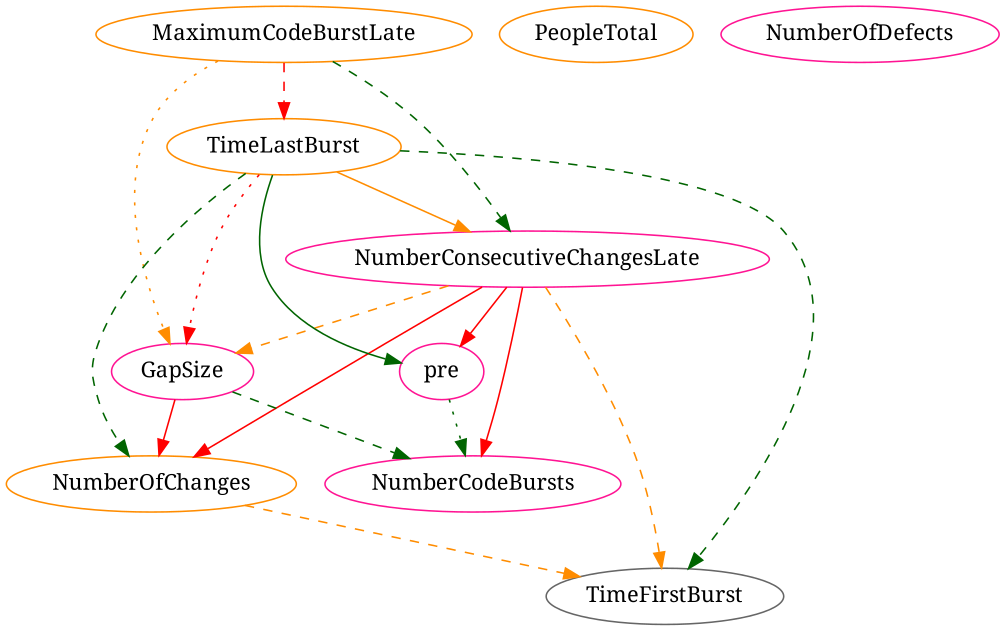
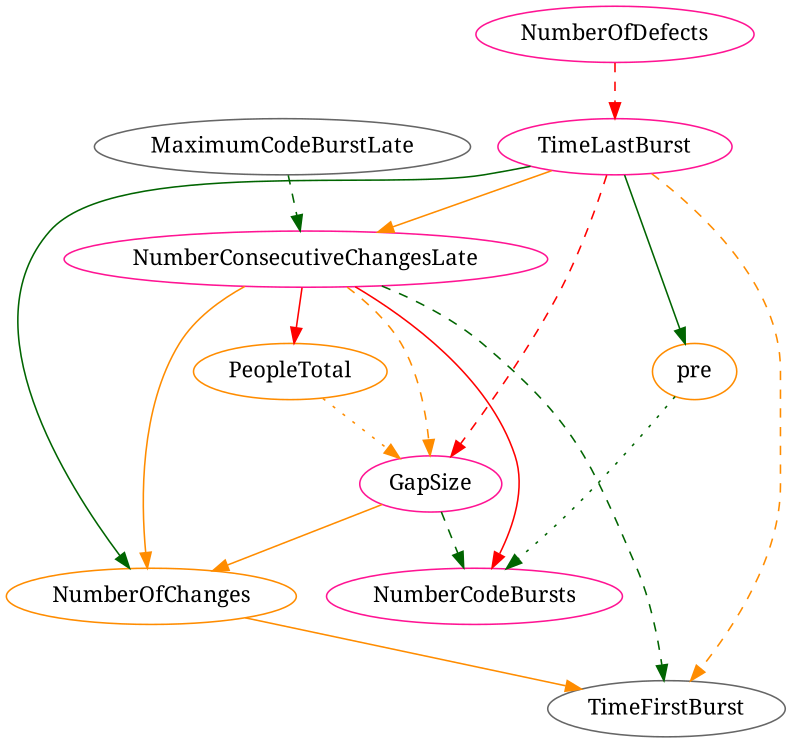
node "MaximumCodeBurstLate": color darkorange -> gray40
edge "MaximumCodeBurstLate" -> "TimeLastBurst": now "NumberOfDefects" -> "TimeLastBurst"
node "TimeLastBurst": color darkorange -> deeppink
edge "MaximumCodeBurstLate" -> "GapSize": now "PeopleTotal" -> "GapSize"
edge "TimeLastBurst" -> "TimeFirstBurst": color darkgreen -> darkorange
edge "TimeLastBurst" -> "GapSize": style dotted -> dashed
edge "TimeLastBurst" -> "NumberOfChanges": style dashed -> solid
edge "NumberConsecutiveChangesLate" -> "pre": now "NumberConsecutiveChangesLate" -> "PeopleTotal"
edge "NumberConsecutiveChangesLate" -> "NumberOfChanges": color red -> darkorange
node "pre": color deeppink -> darkorange
edge "NumberConsecutiveChangesLate" -> "TimeFirstBurst": color darkorange -> darkgreen
edge "GapSize" -> "NumberOfChanges": color red -> darkorange
edge "NumberOfChanges" -> "TimeFirstBurst": style dashed -> solid
